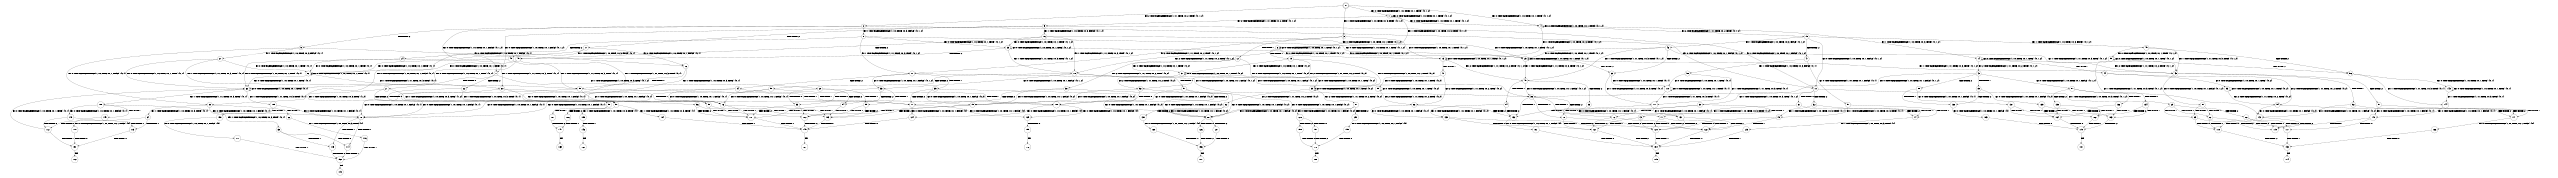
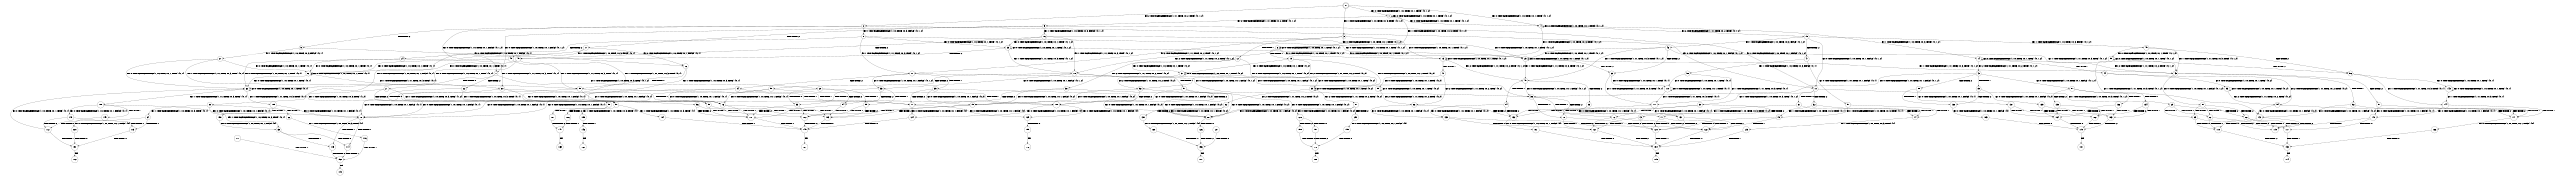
edge "9" -> "28": removed, label "EX !0 !ATOMIC_EXCH_BRANCH (1, +0, TRUE, +0, 1, FALSE) !{0, 1}"
edge "52" -> "100": label "TERMINATE !8" -> "TERMINATE !2"
edge "36" -> "132": now "83" -> "132"
edge "90" -> "68": added, label "TERMINATE !2"
edge "144" -> "141": added, label "TERMINATE !1"
edge "30" -> "71": label "TERMINATE !0" -> "TERMINATE !2"
edge "80" -> "127": removed, label "TERMINATE !2"
edge "150" -> "171": now "150" -> "65"
node "170": label "170" -> "670"
